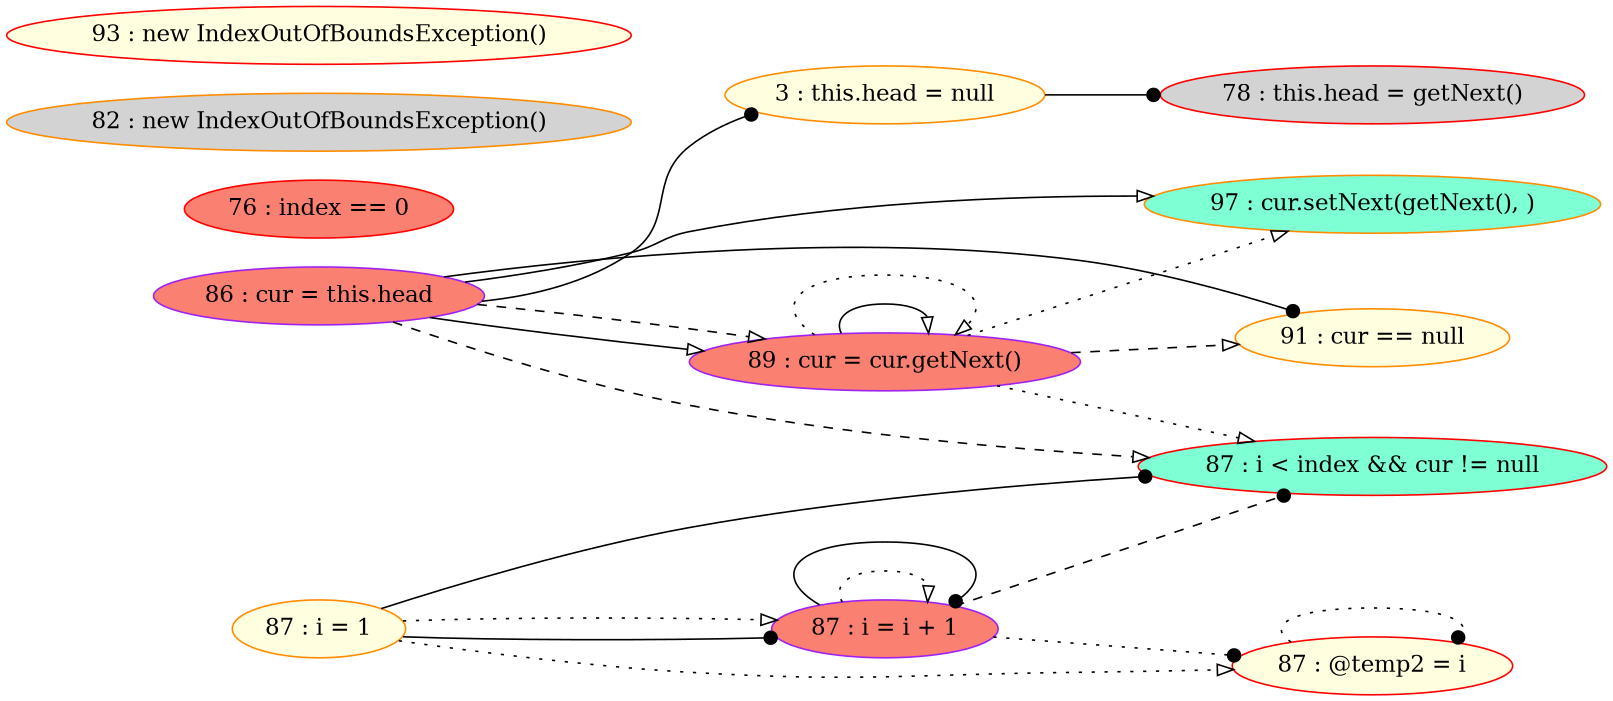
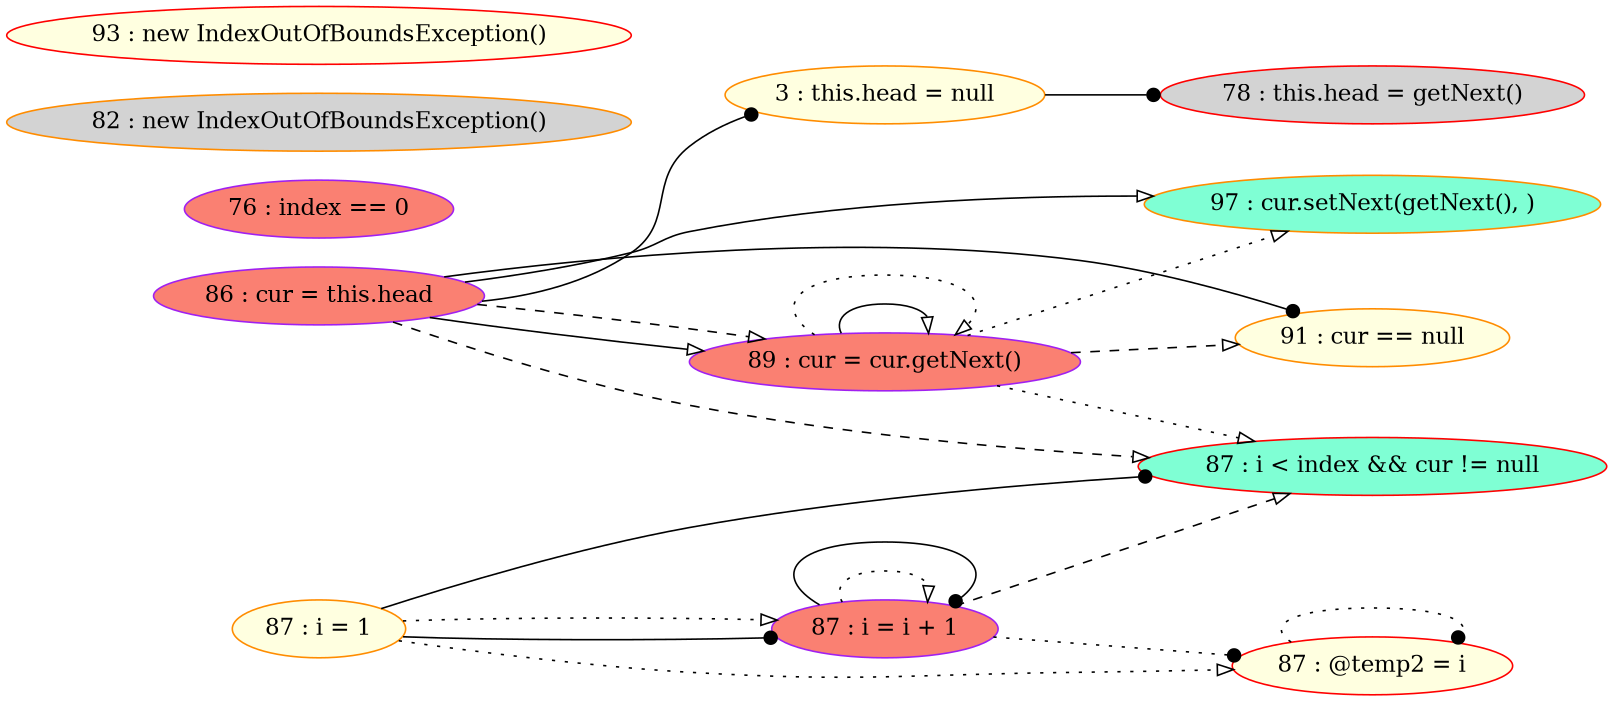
node "76 : index == 0": color red -> purple
edge "87 : i = i + 1" -> "87 : i < index && cur != null": arrowhead dot -> onormal
